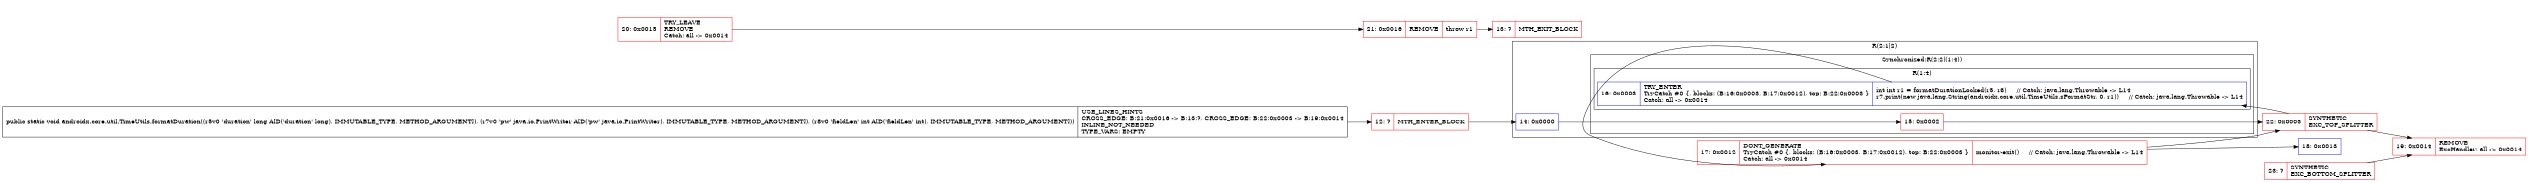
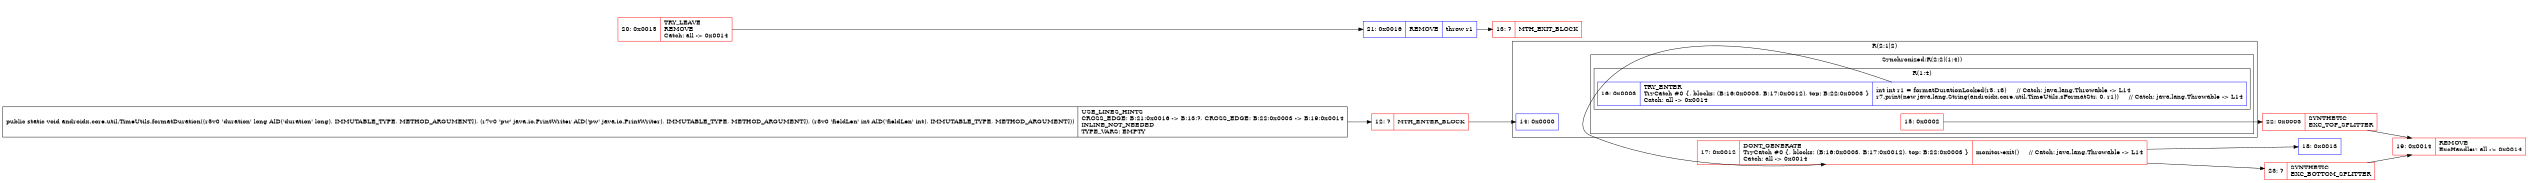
node "21: 0x0016": color red -> blue
edge "22: 0x0003" -> "16: 0x0003": removed
edge "14: 0x0000" -> "15: 0x0002": removed
edge "17: 0x0012" -> "22: 0x0003": now "17: 0x0012" -> "23: ?"
